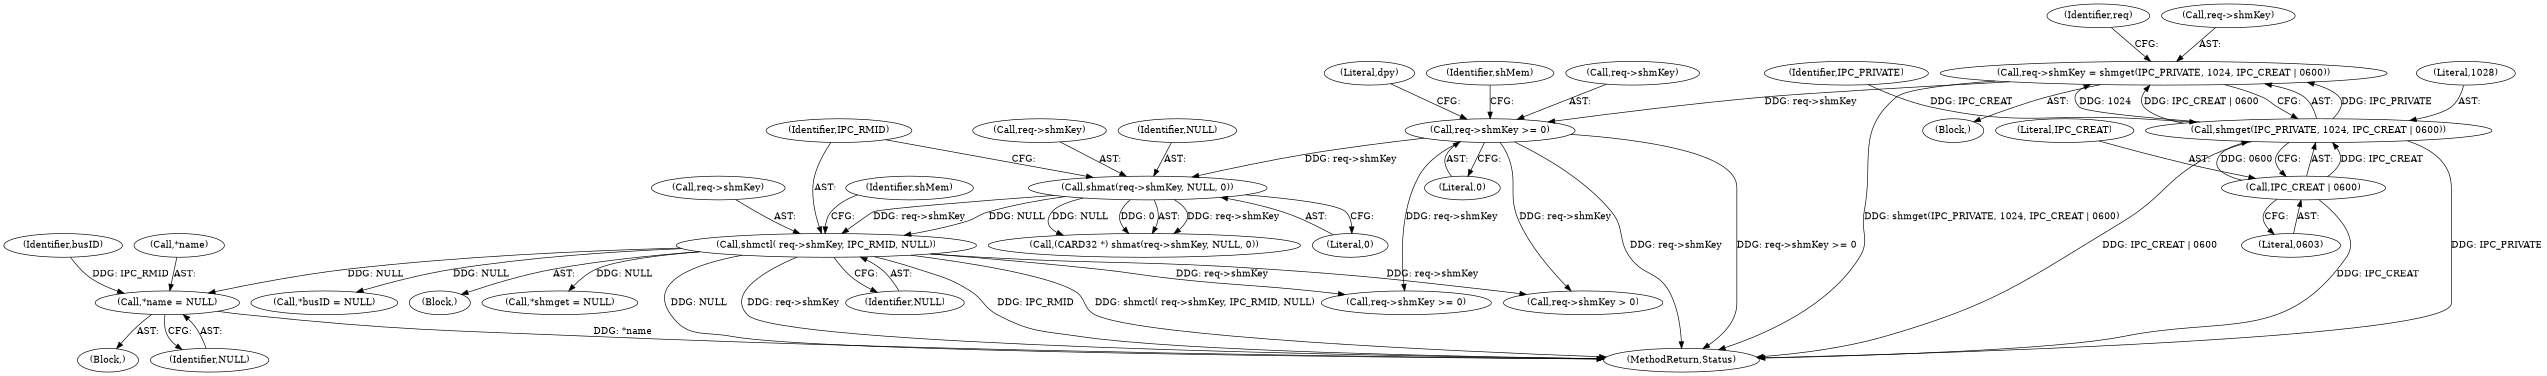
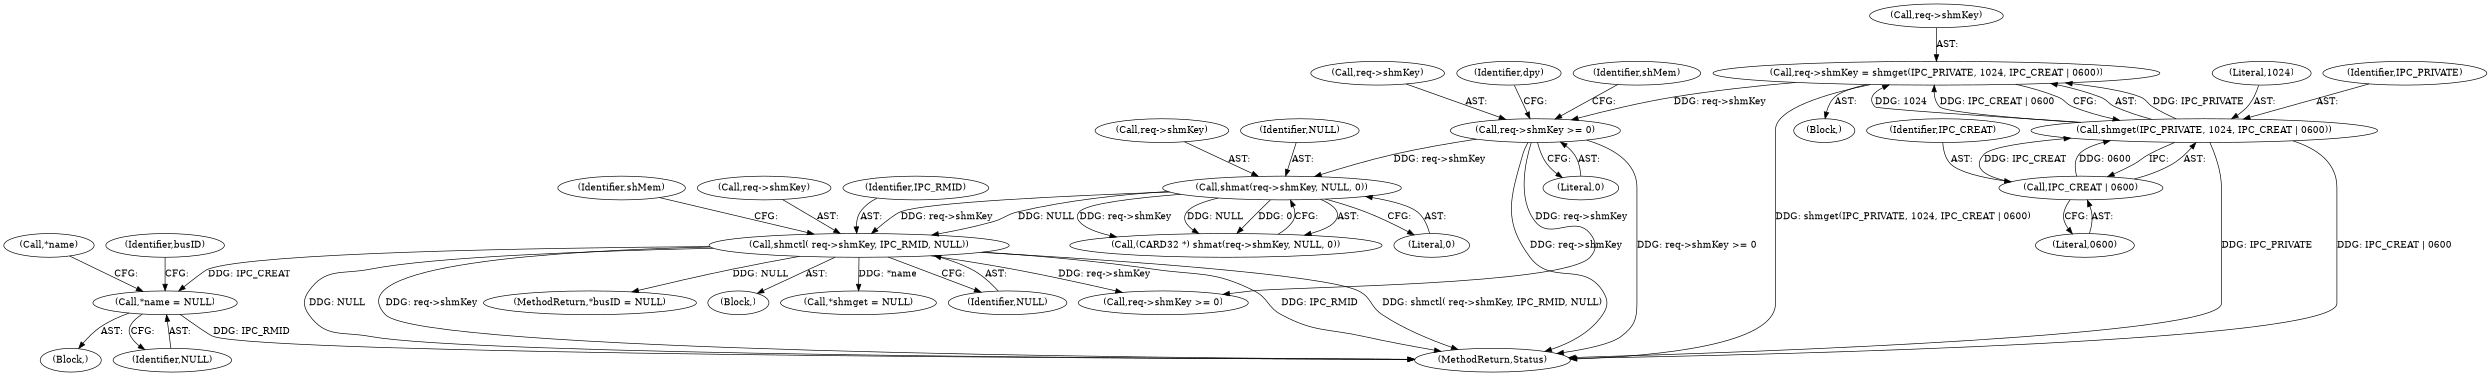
node "(Identifier,req)": removed
node "(Literal,dpy)": label "(Literal,dpy)" -> "(Identifier,dpy)"
node "(Literal,1028)": label "(Literal,1028)" -> "(Literal,1024)"
edge "(Identifier,IPC_PRIVATE)" -> "(Call,shmget(IPC_PRIVATE, 1024, IPC_CREAT | 0600))": label "DDG: IPC_CREAT" -> "AST: "
node "(Literal,IPC_CREAT)": label "(Literal,IPC_CREAT)" -> "(Identifier,IPC_CREAT)"
edge "(Identifier,IPC_RMID)" -> "(Call,shmat(req->shmKey, NULL, 0))": now "(Call,(CARD32 *) shmat(req->shmKey, NULL, 0))" -> "(Call,shmat(req->shmKey, NULL, 0))"
edge "(Call,shmget(IPC_PRIVATE, 1024, IPC_CREAT | 0600))" -> "(Call,IPC_CREAT | 0600)": label "CFG: " -> "IPC: "
node "(Literal,0603)": label "(Literal,0603)" -> "(Literal,0600)"
edge "(Identifier,busID)" -> "(Call,*name = NULL)": label "DDG: IPC_RMID" -> "CFG: "
edge "(Call,*name)" -> "(Call,*name = NULL)": label "AST: " -> "CFG: "
edge "(Call,shmctl( req->shmKey, IPC_RMID, NULL))" -> "(Call,*name = NULL)": label "DDG: NULL" -> "DDG: IPC_CREAT"
edge "(Call,shmctl( req->shmKey, IPC_RMID, NULL))" -> "(Call,*shmget = NULL)": label "DDG: NULL" -> "DDG: *name"
node "(Call,*busID = NULL)": label "(Call,*busID = NULL)" -> "(MethodReturn,*busID = NULL)"
node "(Call,req->shmKey > 0)": removed
edge "(Call,*name = NULL)" -> "(MethodReturn,Status)": label "DDG: *name" -> "DDG: IPC_RMID"
edge "(Call,IPC_CREAT | 0600)" -> "(MethodReturn,Status)": removed, label "DDG: IPC_CREAT"
